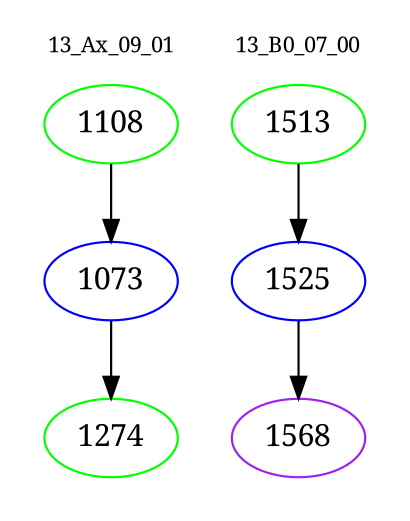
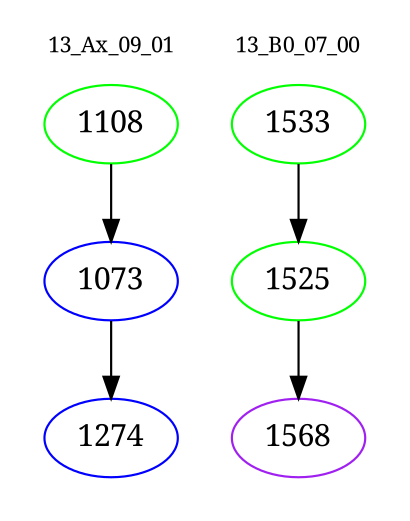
node "1513": label "1513" -> "1533"
node "1525": color blue -> green
node "1274": color green -> blue
